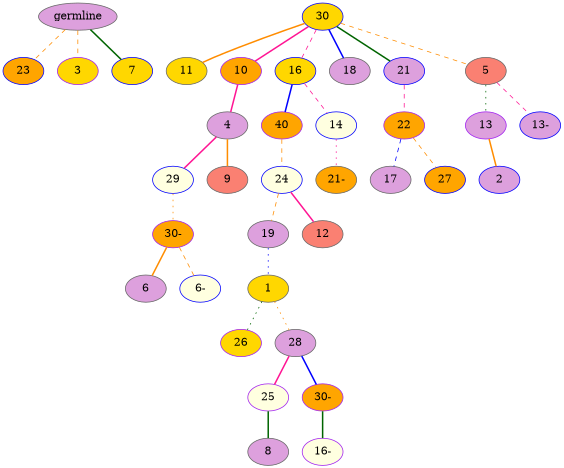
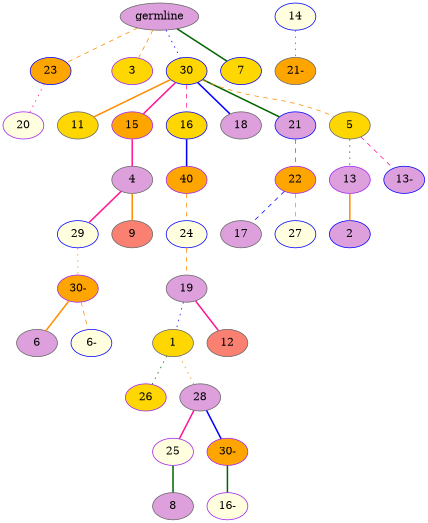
edge "germline" -- "30": added
node "10": label "10" -> "15"
node "5": fillcolor salmon -> gold
edge "16" -- "14": removed
node "20": added
node "27": fillcolor orange -> lightyellow
edge "24" -- "12": now "19" -- "12"
